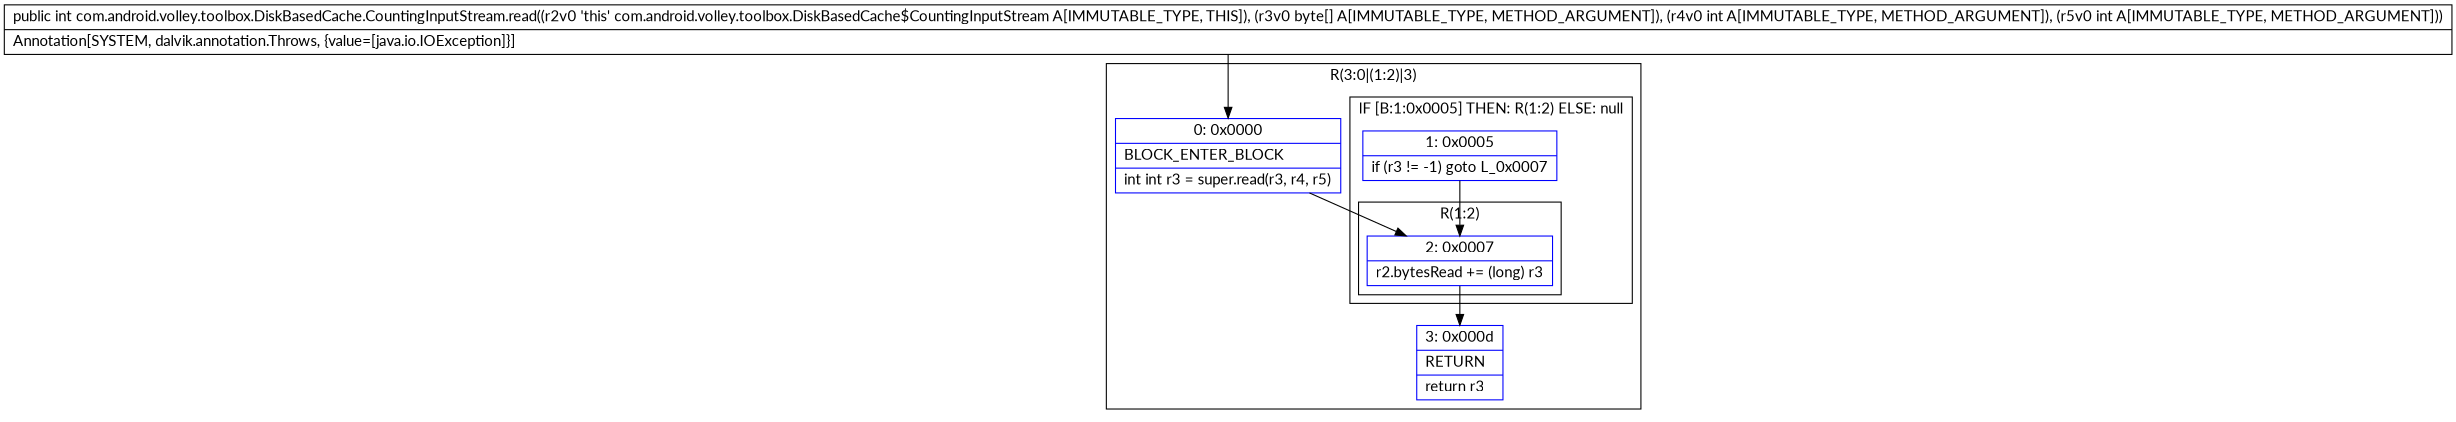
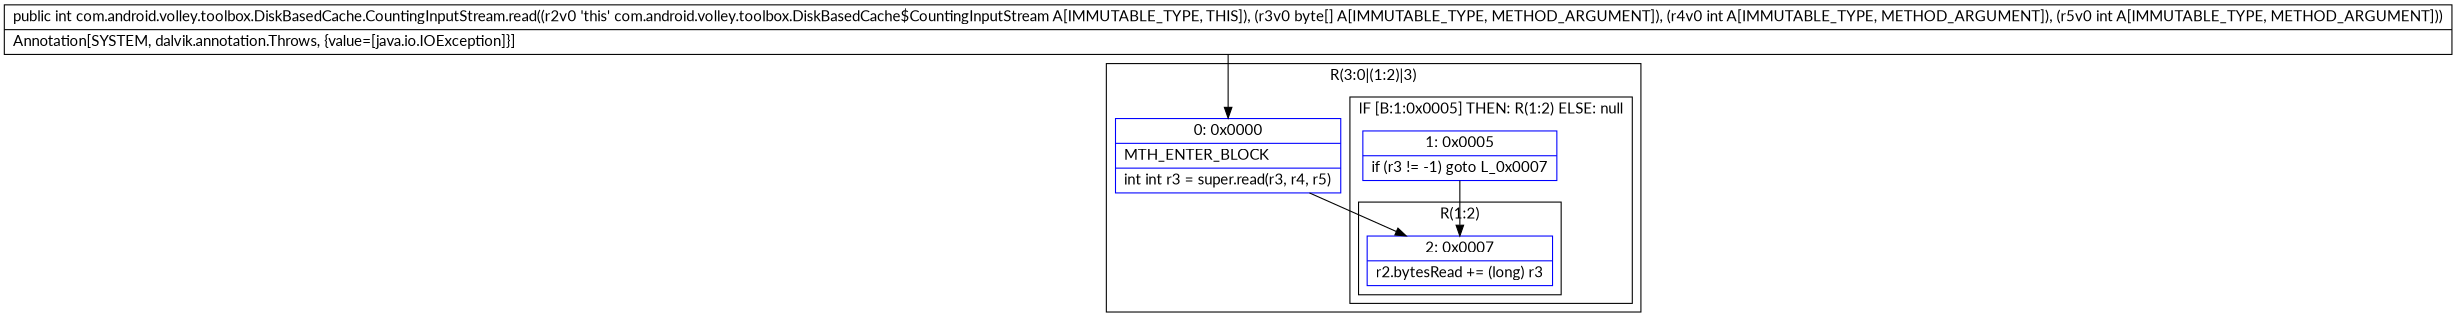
node "0: 0x0000": text "BLOCK_ENTER_BLOCK" -> "MTH_ENTER_BLOCK"
node "3: 0x000d": removed
